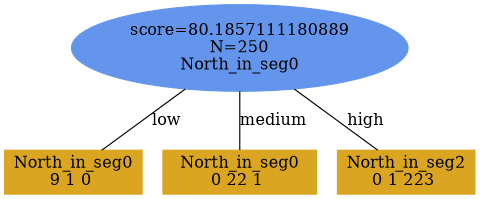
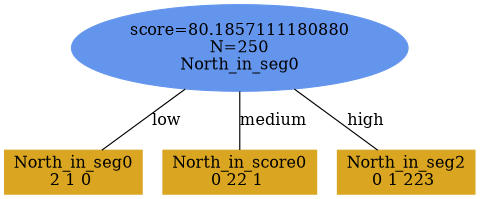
node "score=80.1857111180889 N=250 North_in_seg0": label "score=80.1857111180889 N=250 North_in_seg0" -> "score=80.1857111180880 N=250 North_in_seg0"
node "North_in_seg0 9 1 0": label "North_in_seg0 9 1 0" -> "North_in_seg0 2 1 0"
node "North_in_seg0 0 22 1": label "North_in_seg0 0 22 1" -> "North_in_score0 0 22 1"
